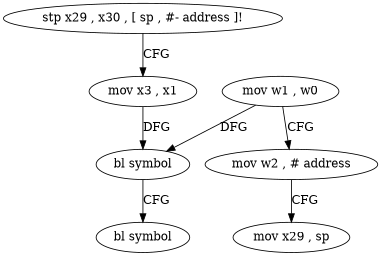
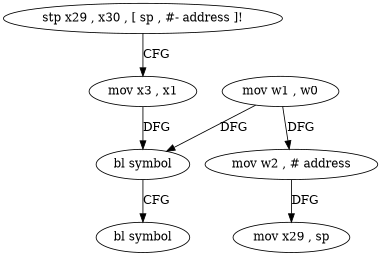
edge "mov w1 , w0" -> "mov w2 , # address": label "CFG" -> "DFG"
edge "mov w2 , # address" -> "mov x29 , sp": label "CFG" -> "DFG"
